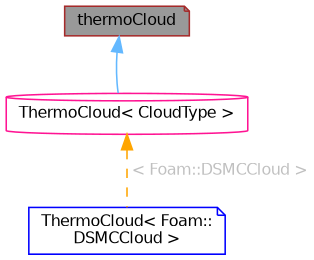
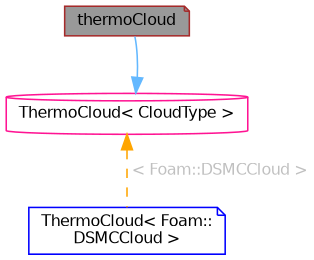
edge "ThermoCloud< CloudType >" -> "thermoCloud": reversed
